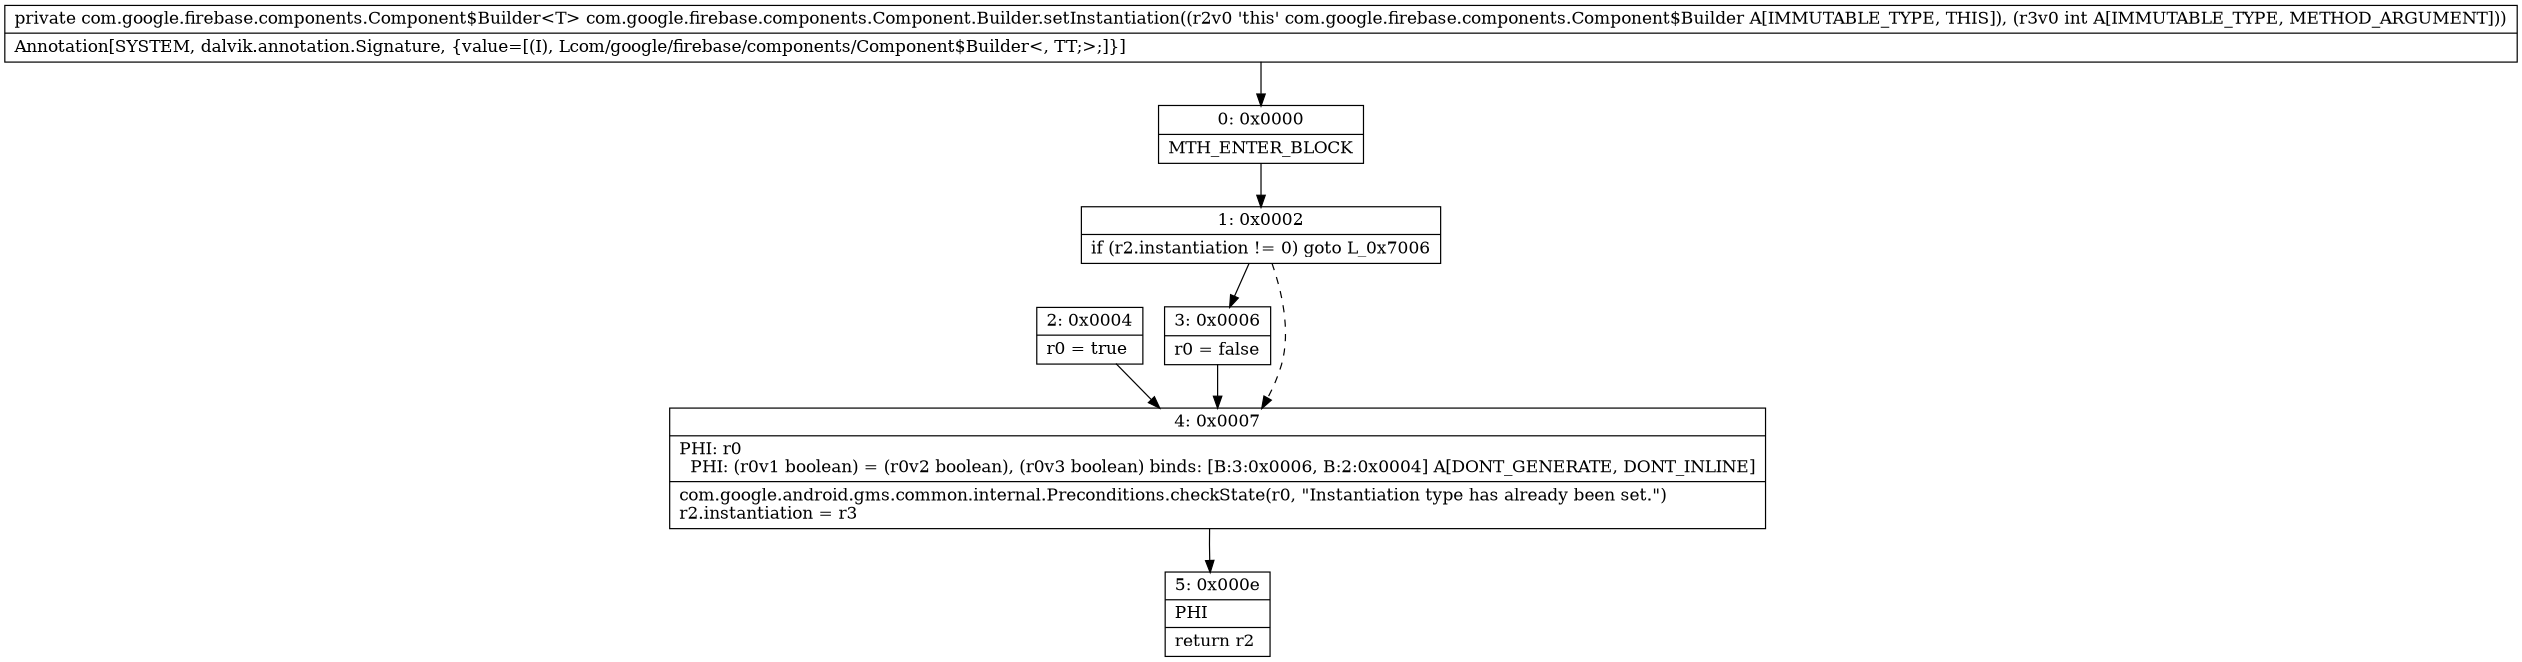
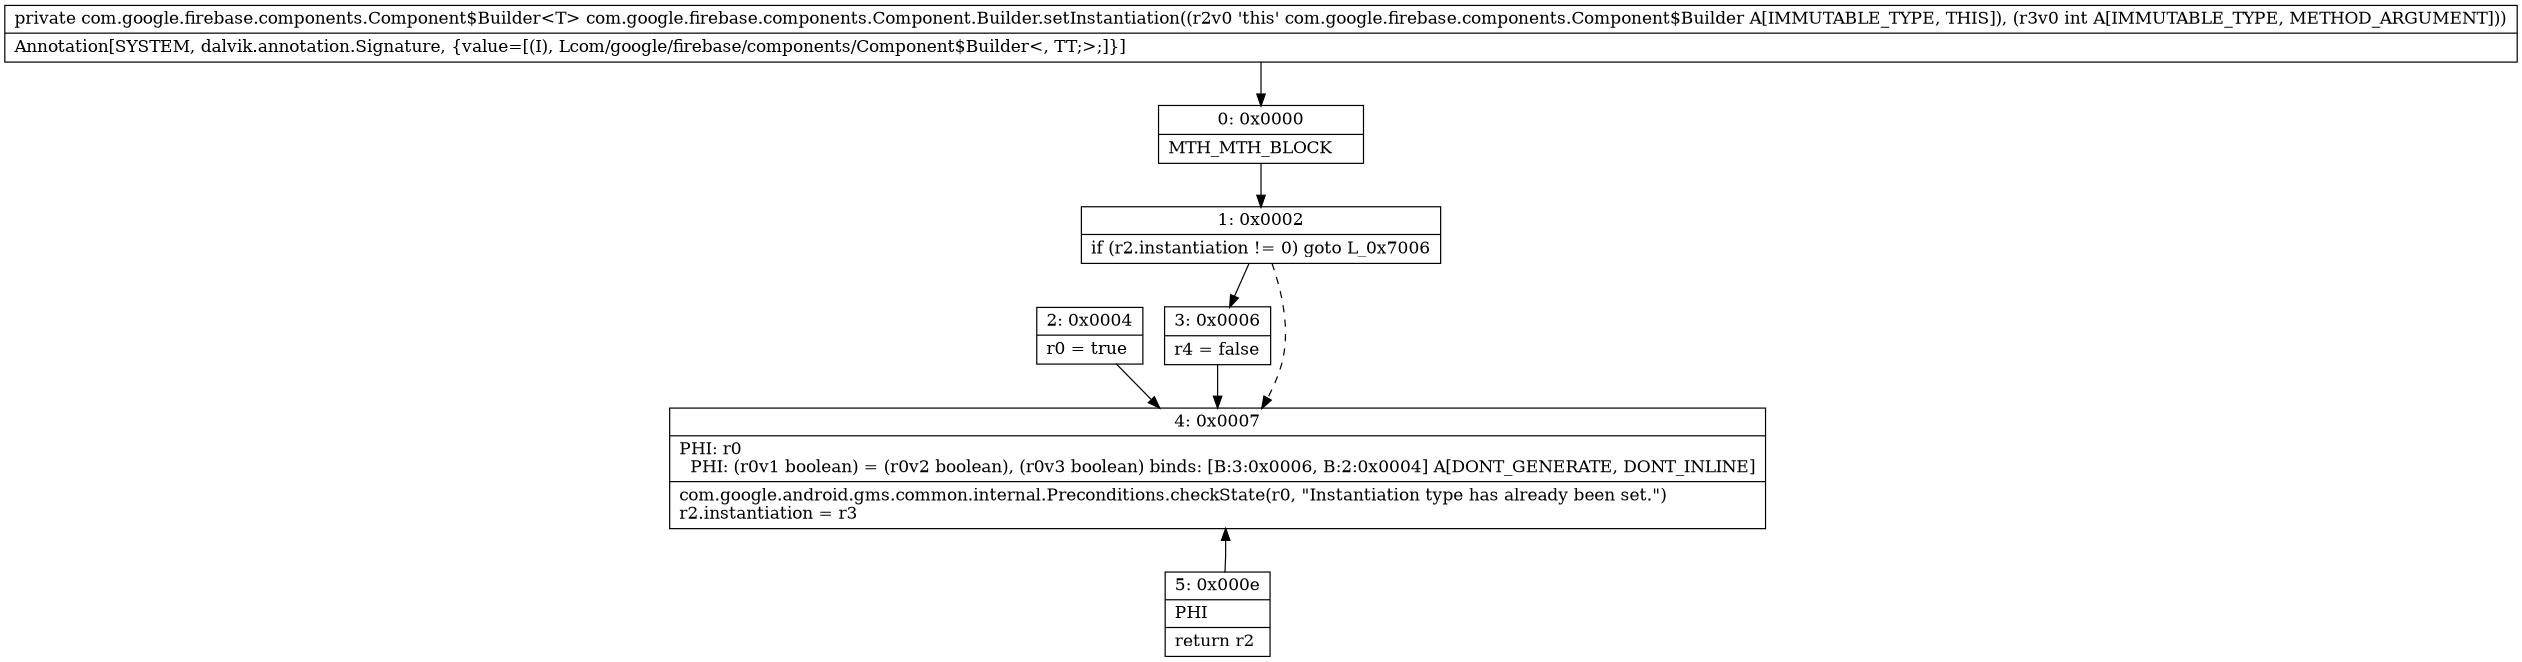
node "0: 0x0000": text "MTH_ENTER_BLOCK" -> "MTH_MTH_BLOCK"
node "3: 0x0006": text "r0 = false" -> "r4 = false"
edge "4: 0x0007" -> "5: 0x000e": reversed
